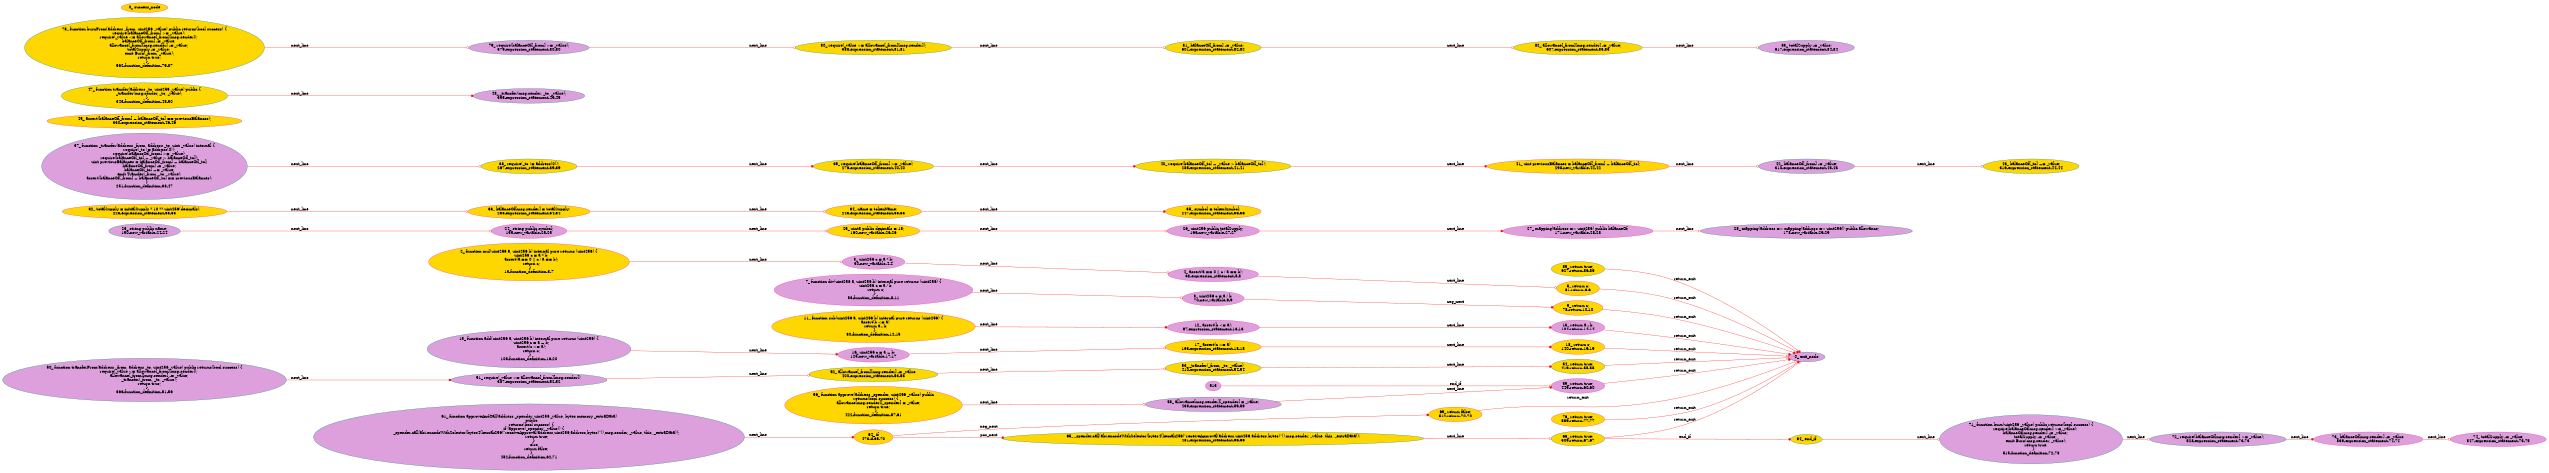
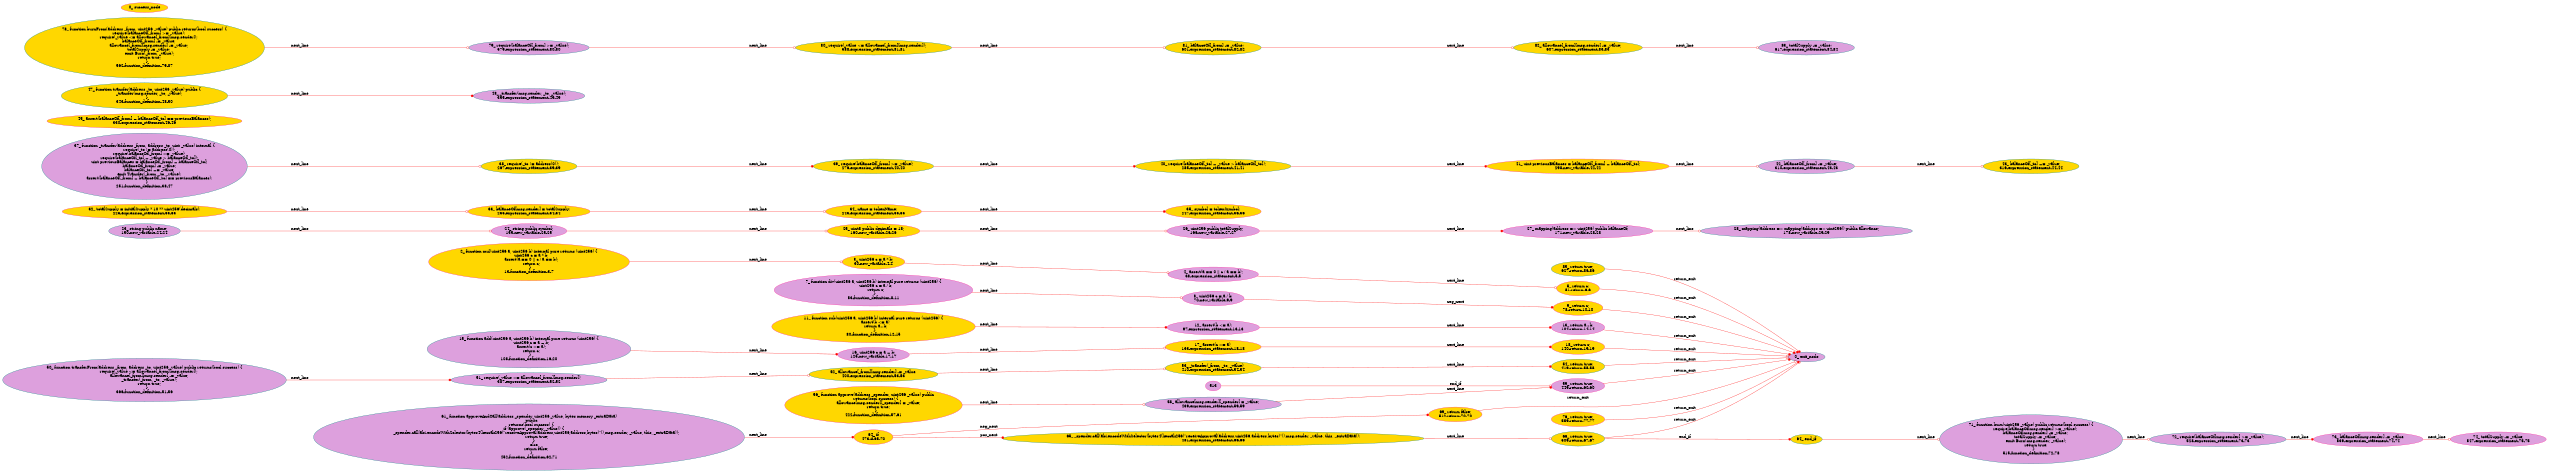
node "3_ uint256 c = a * b; 30-new_variable-4-4": fillcolor plum -> gold
